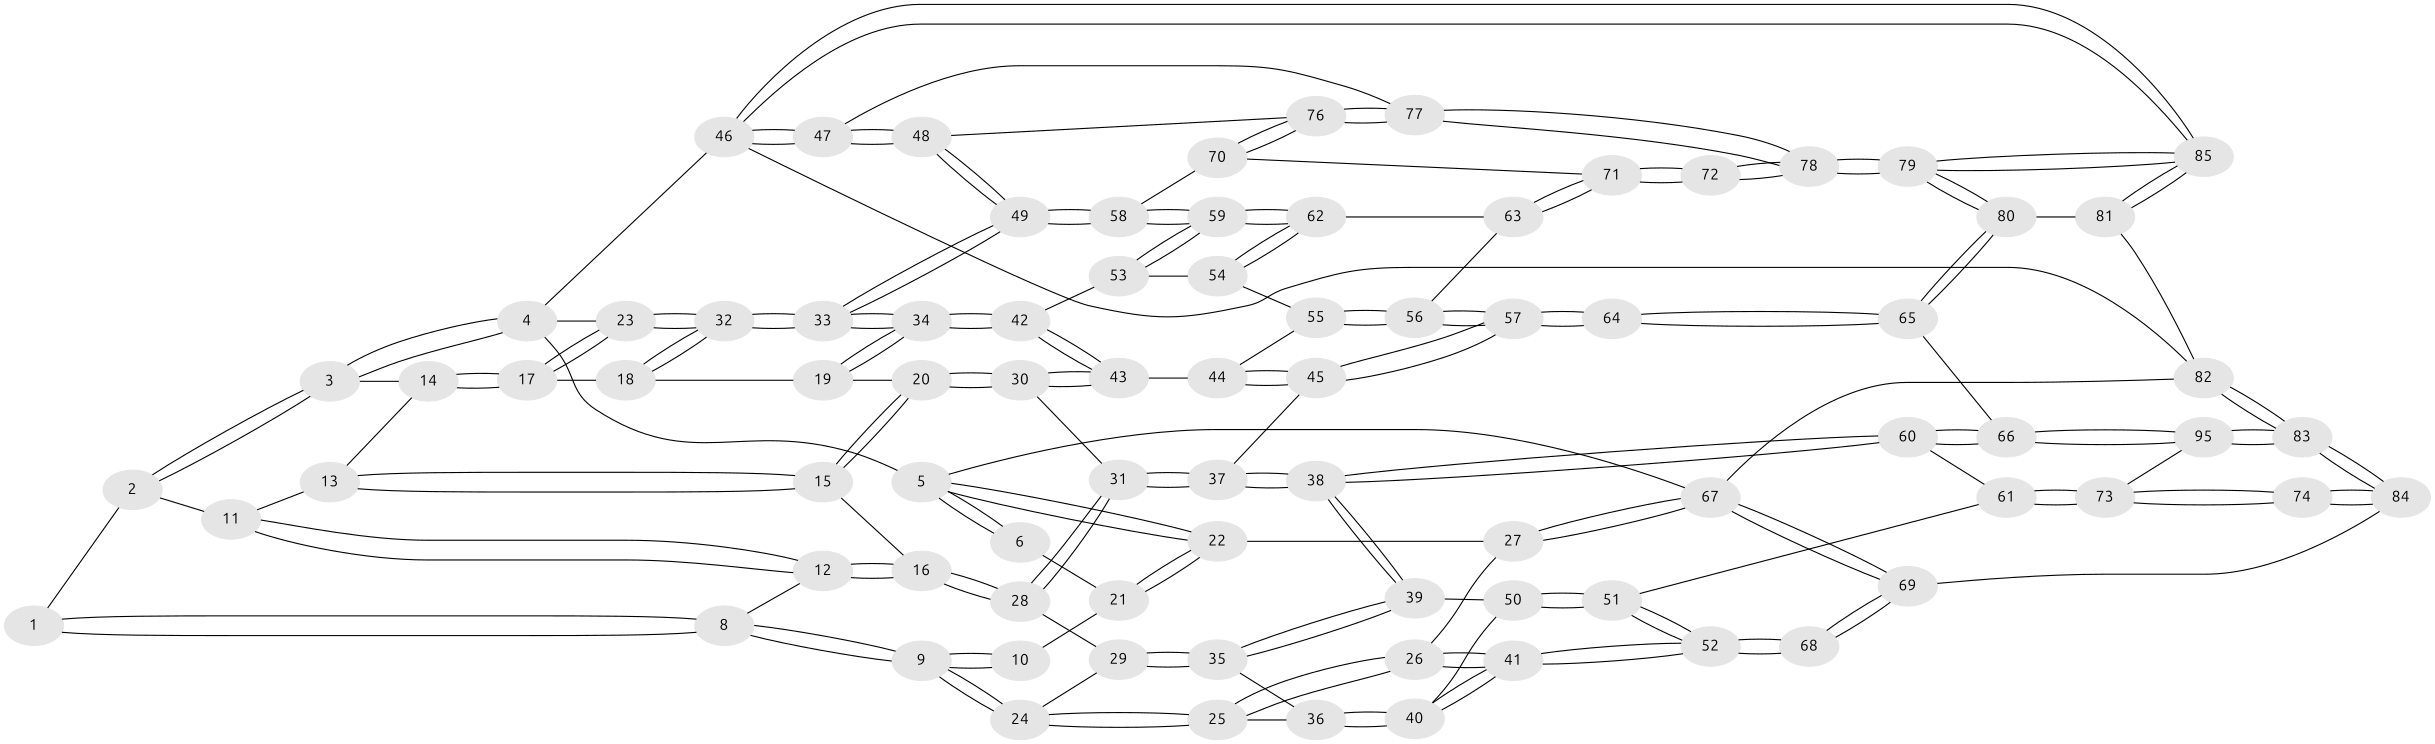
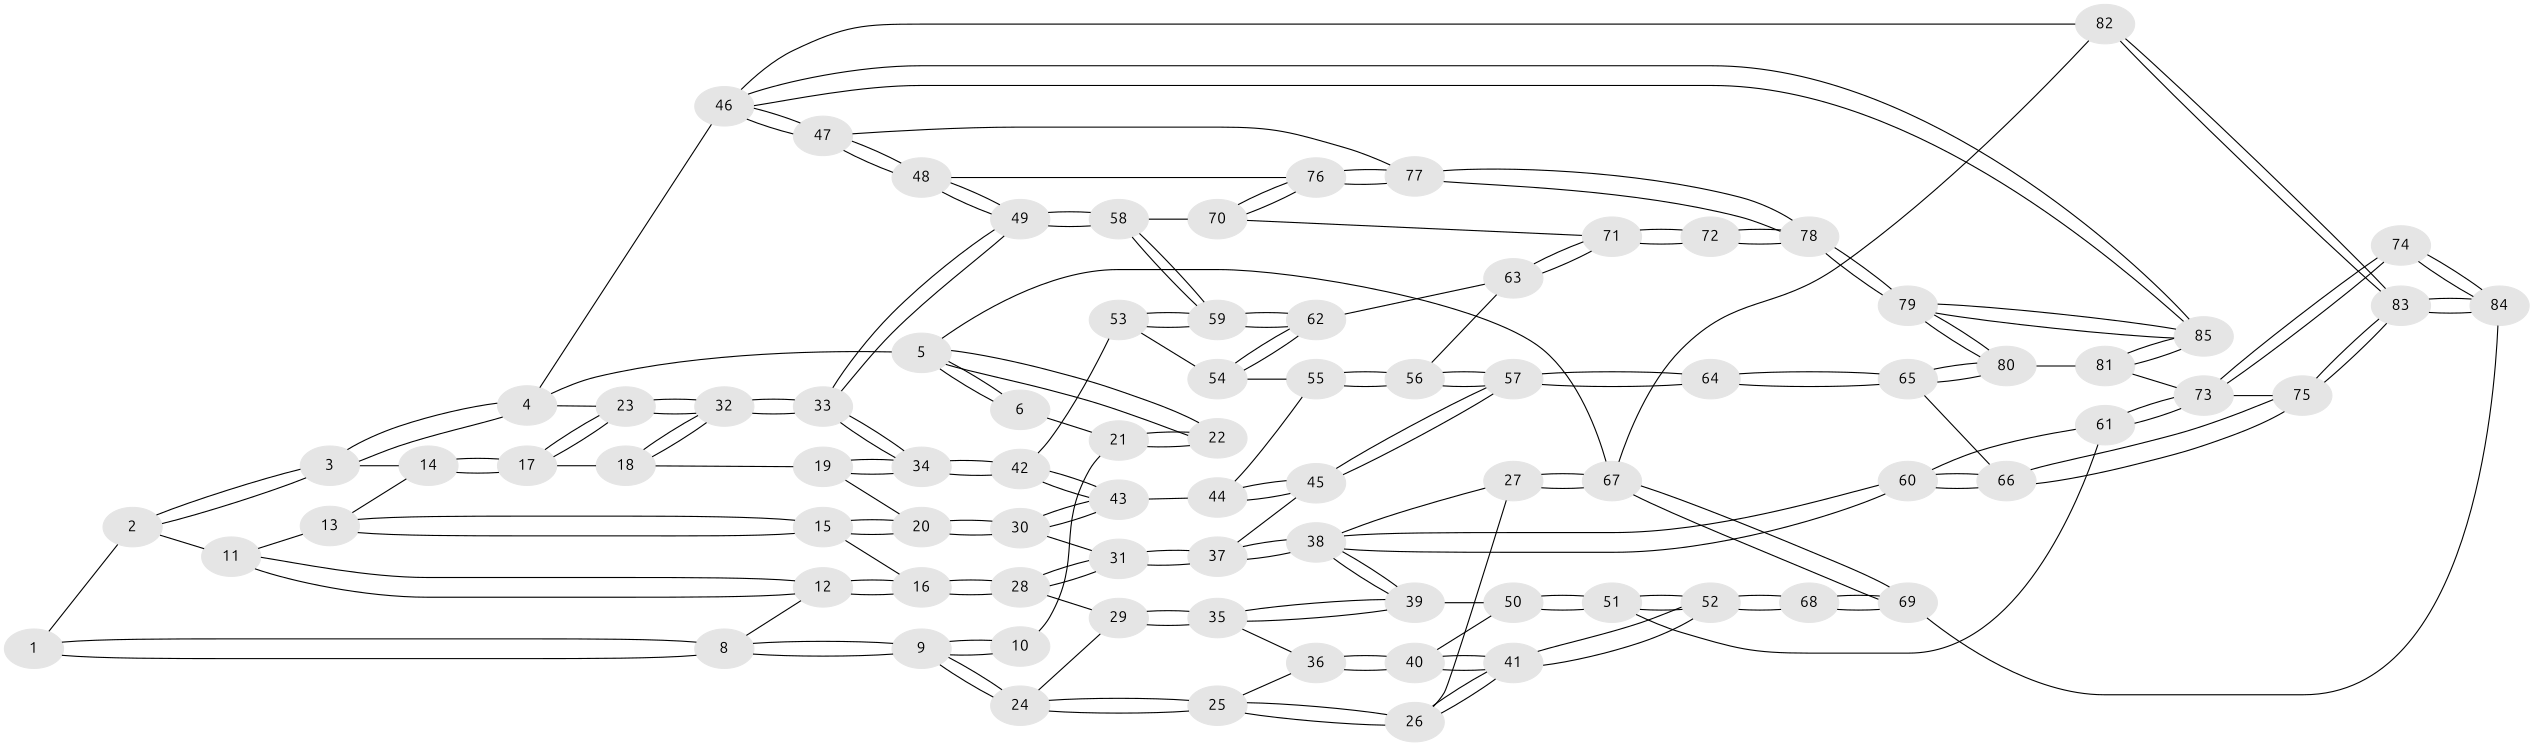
edge "81" -- "82": now "81" -- "73"
node "95": label "95" -> "75"
edge "22" -- "27": now "38" -- "27"
